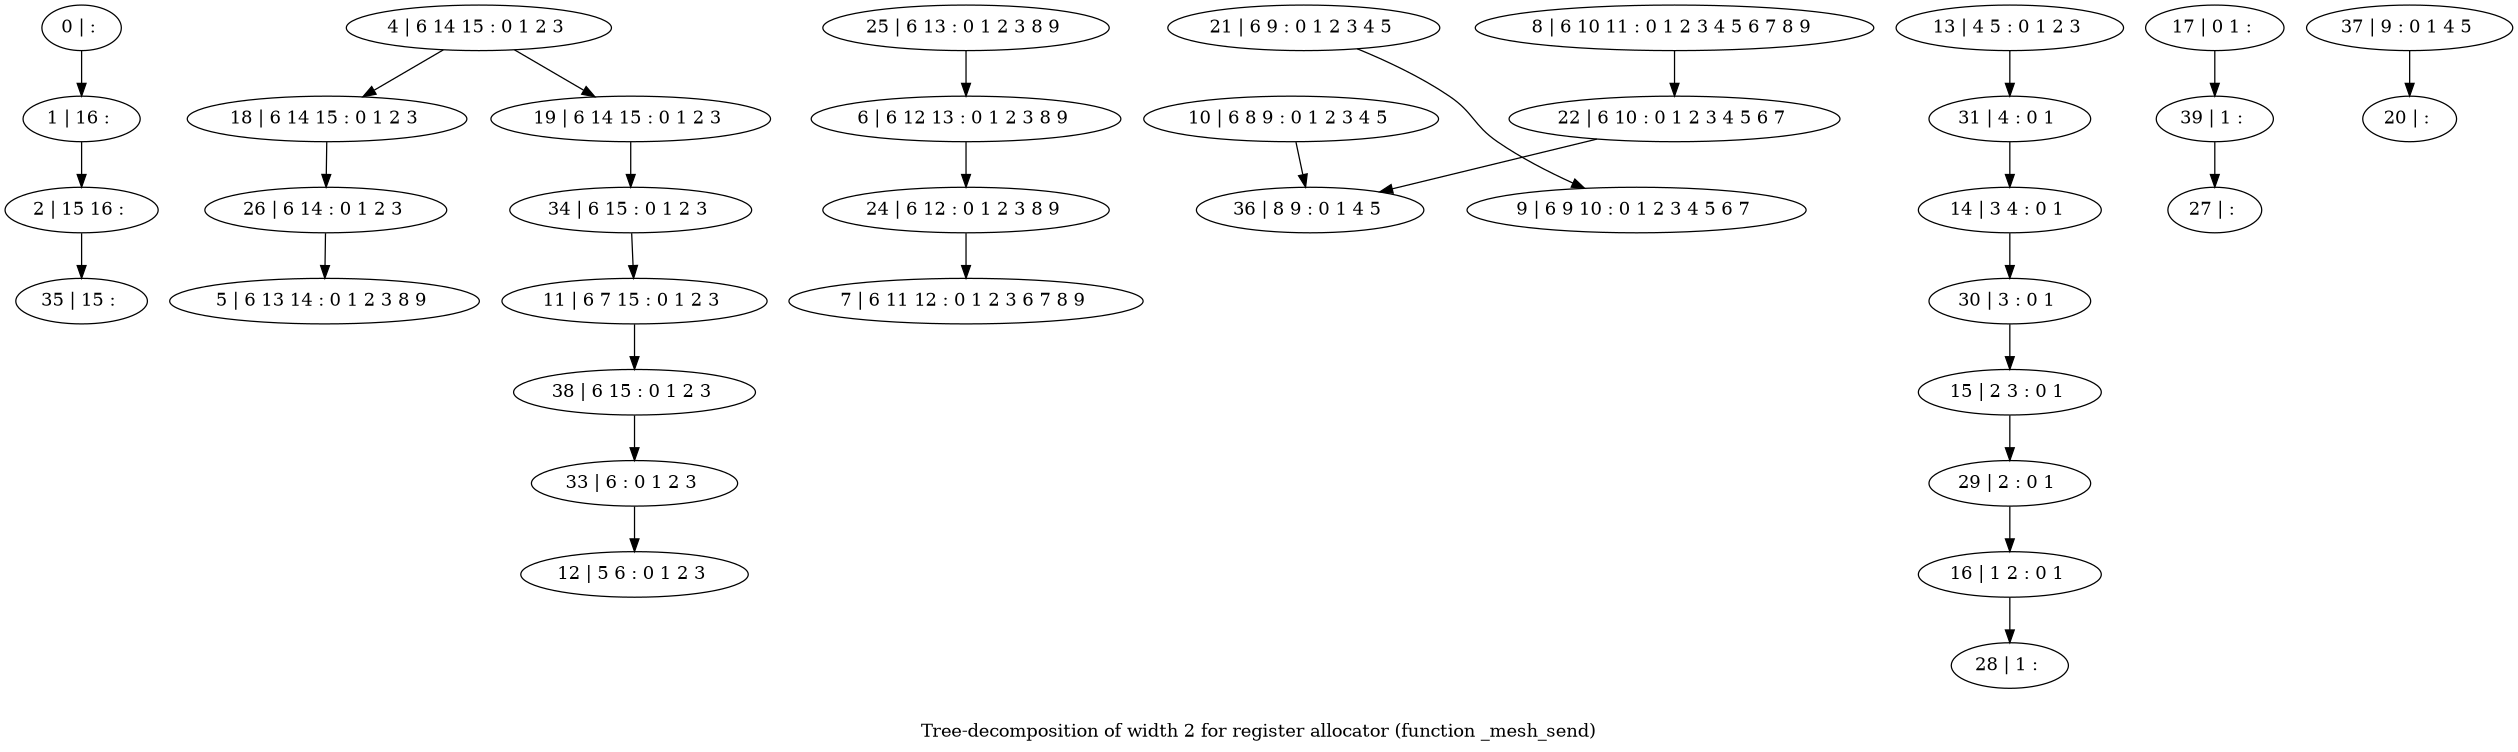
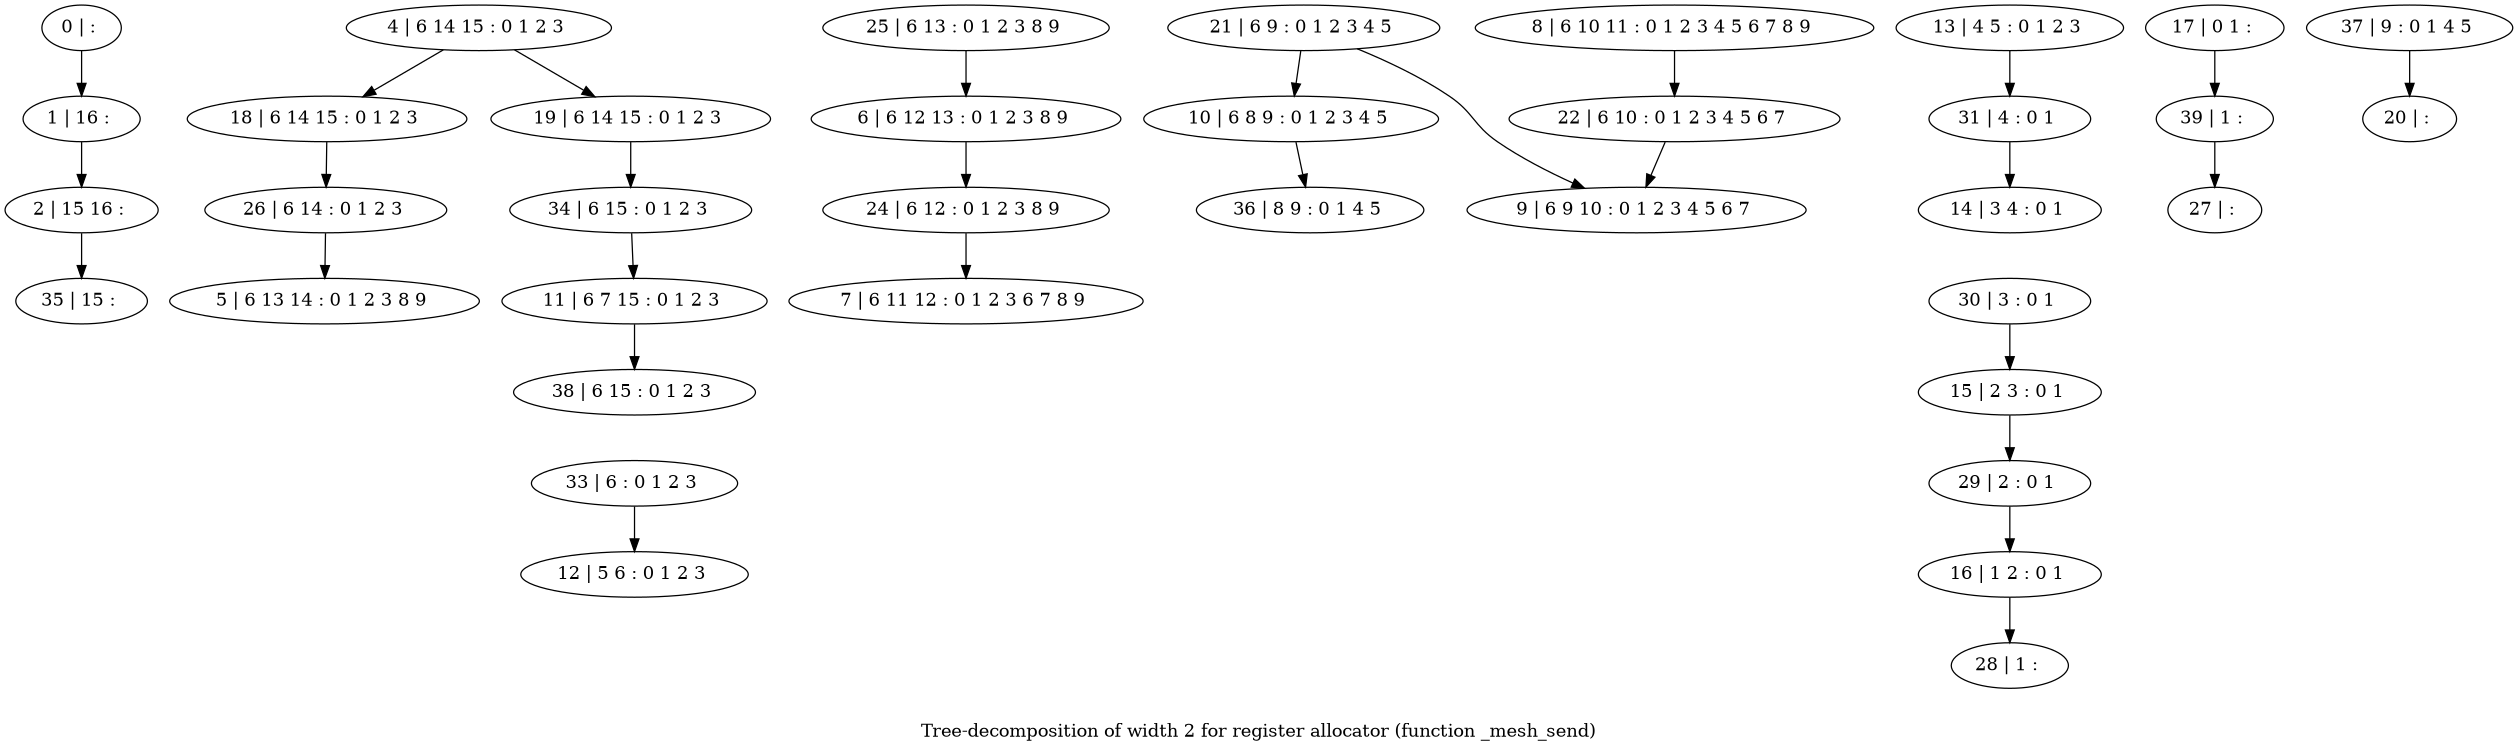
edge "21 | 6 9 : 0 1 2 3 4 5" -> "10 | 6 8 9 : 0 1 2 3 4 5": added
edge "22 | 6 10 : 0 1 2 3 4 5 6 7" -> "36 | 8 9 : 0 1 4 5": now "22 | 6 10 : 0 1 2 3 4 5 6 7" -> "9 | 6 9 10 : 0 1 2 3 4 5 6 7"
edge "14 | 3 4 : 0 1" -> "30 | 3 : 0 1": removed
edge "38 | 6 15 : 0 1 2 3" -> "33 | 6 : 0 1 2 3": removed
